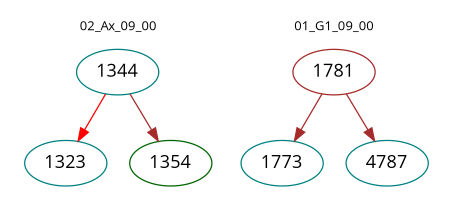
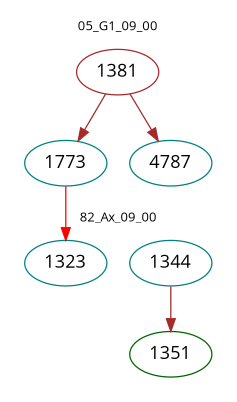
cluster "02_Ax_09_00": label "02_Ax_09_00" -> "82_Ax_09_00"
cluster "01_G1_09_00": label "01_G1_09_00" -> "05_G1_09_00"
node "1781": label "1781" -> "1381"
edge "1344" -> "1323": now "1773" -> "1323"
node "1354": label "1354" -> "1351"
